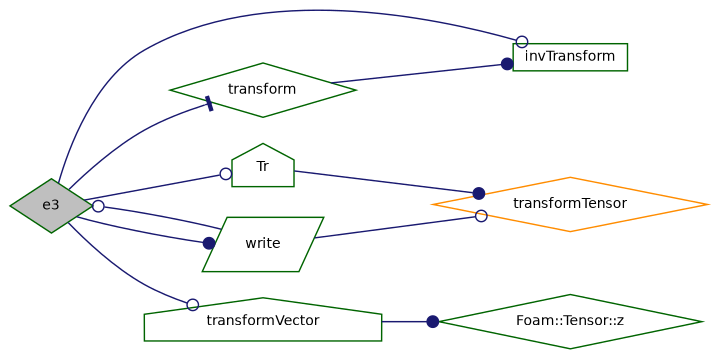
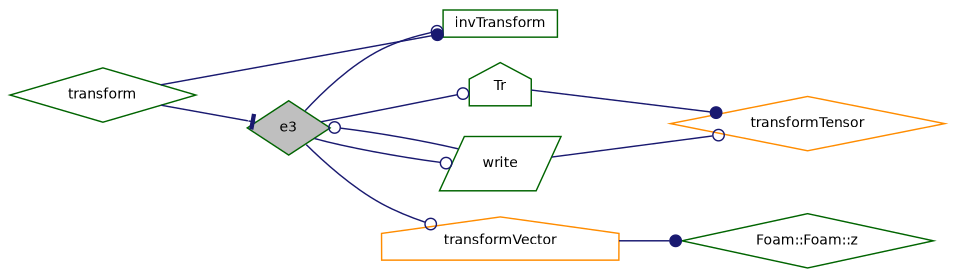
edge "e3" -> "transform": reversed
edge "e3" -> "write": arrowhead dot -> odot
node "transformVector": color darkgreen -> darkorange
node "Foam::Tensor::z": label "Foam::Tensor::z" -> "Foam::Foam::z"
